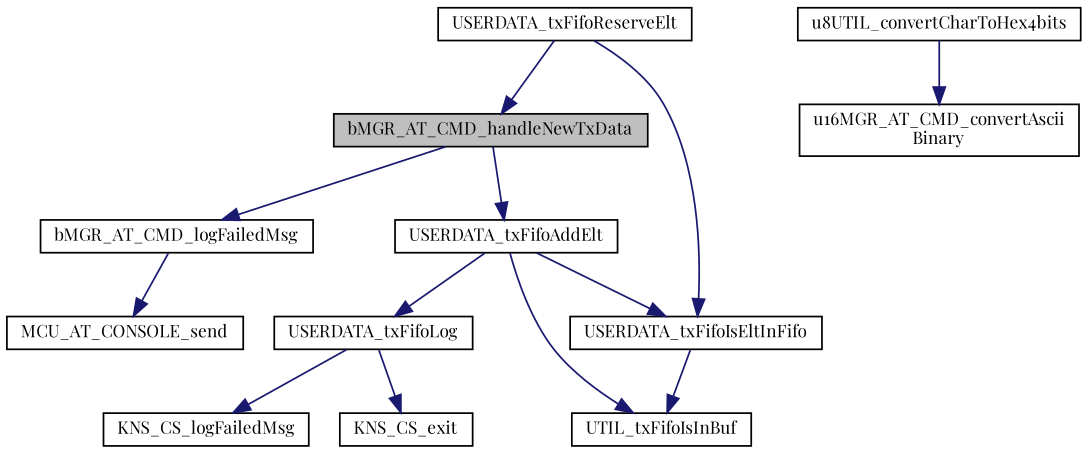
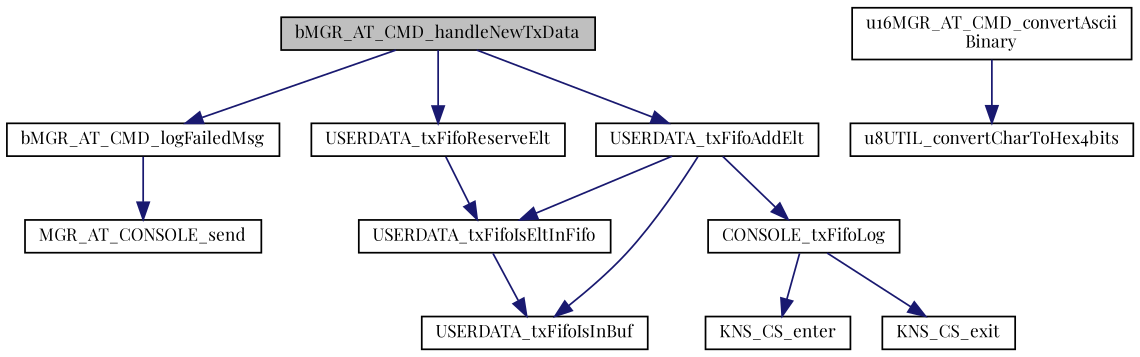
edge "u8UTIL_convertCharToHex4bits" -> "u16MGR_AT_CMD_convertAscii Binary": reversed
edge "USERDATA_txFifoReserveElt" -> "bMGR_AT_CMD_handleNewTxData": reversed
node "MCU_AT_CONSOLE_send": label "MCU_AT_CONSOLE_send" -> "MGR_AT_CONSOLE_send"
node "USERDATA_txFifoLog": label "USERDATA_txFifoLog" -> "CONSOLE_txFifoLog"
node "KNS_CS_logFailedMsg": label "KNS_CS_logFailedMsg" -> "KNS_CS_enter"
node "UTIL_txFifoIsInBuf": label "UTIL_txFifoIsInBuf" -> "USERDATA_txFifoIsInBuf"
